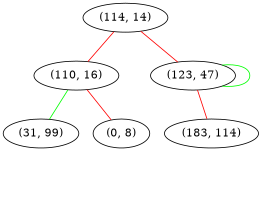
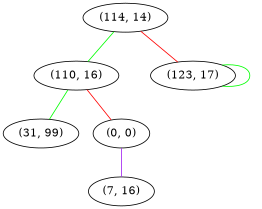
edge "(114, 14)" -- "(110, 16)": color red -> green
node "(123, 47)": label "(123, 47)" -> "(123, 17)"
node "(0, 8)": label "(0, 8)" -> "(0, 0)"
node "(183, 114)": removed
node "(7, 16)": added
